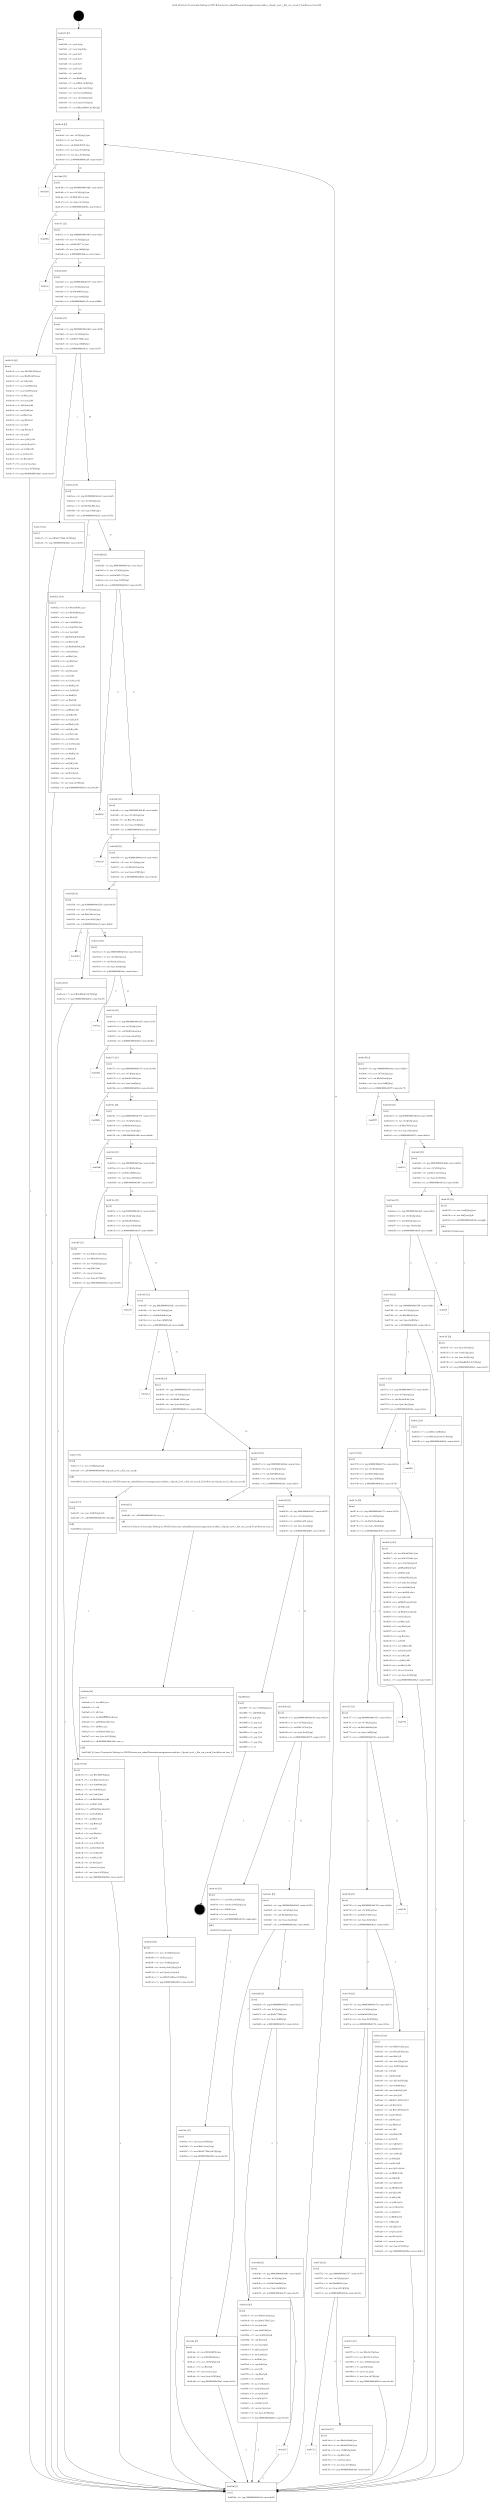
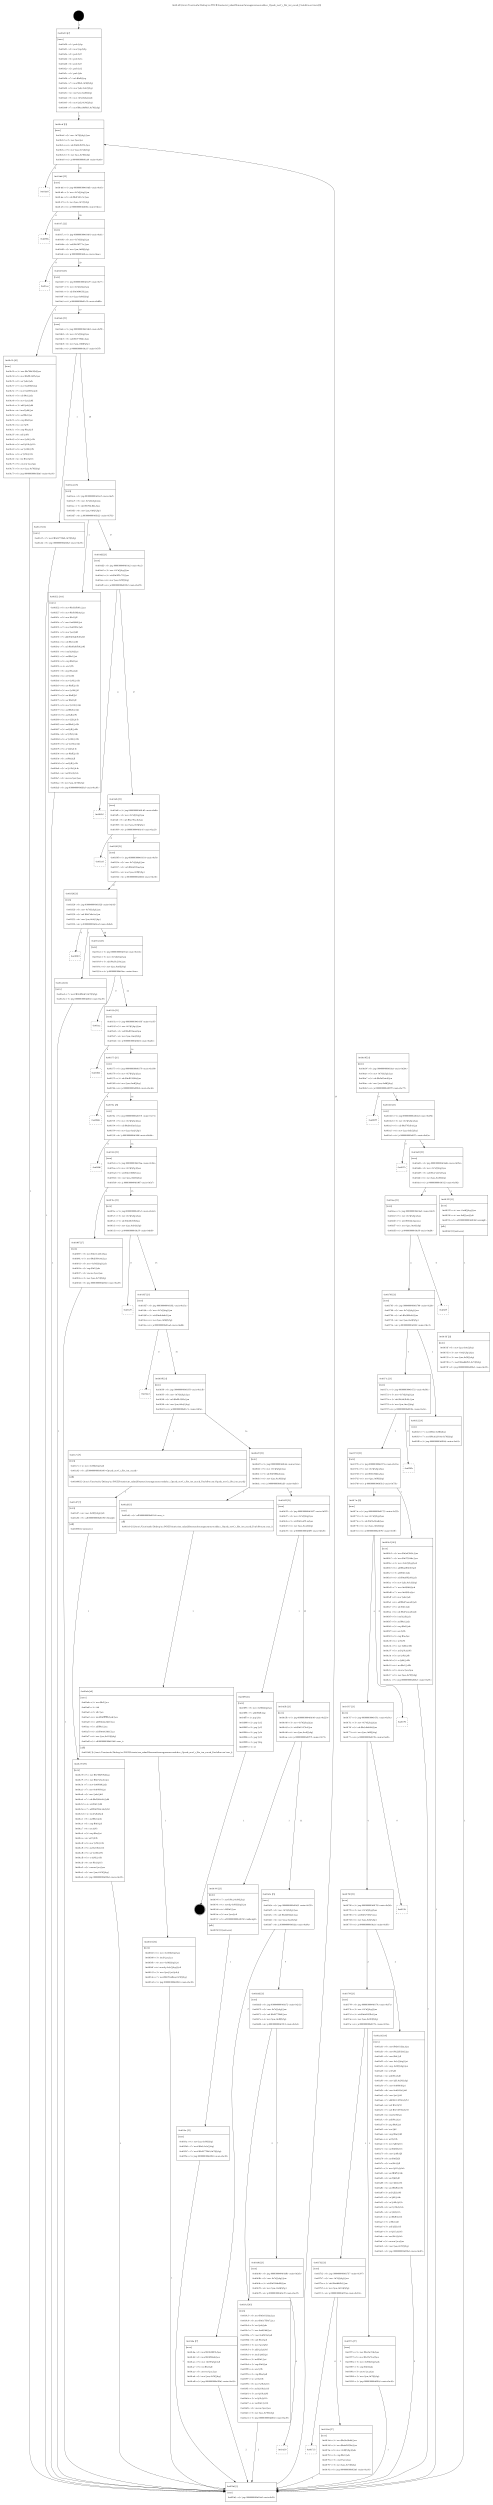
edge "0x401e39" -> "0x4020a5 [5]": now "0x401944 [27]" -> "0x4020a5 [5]"
